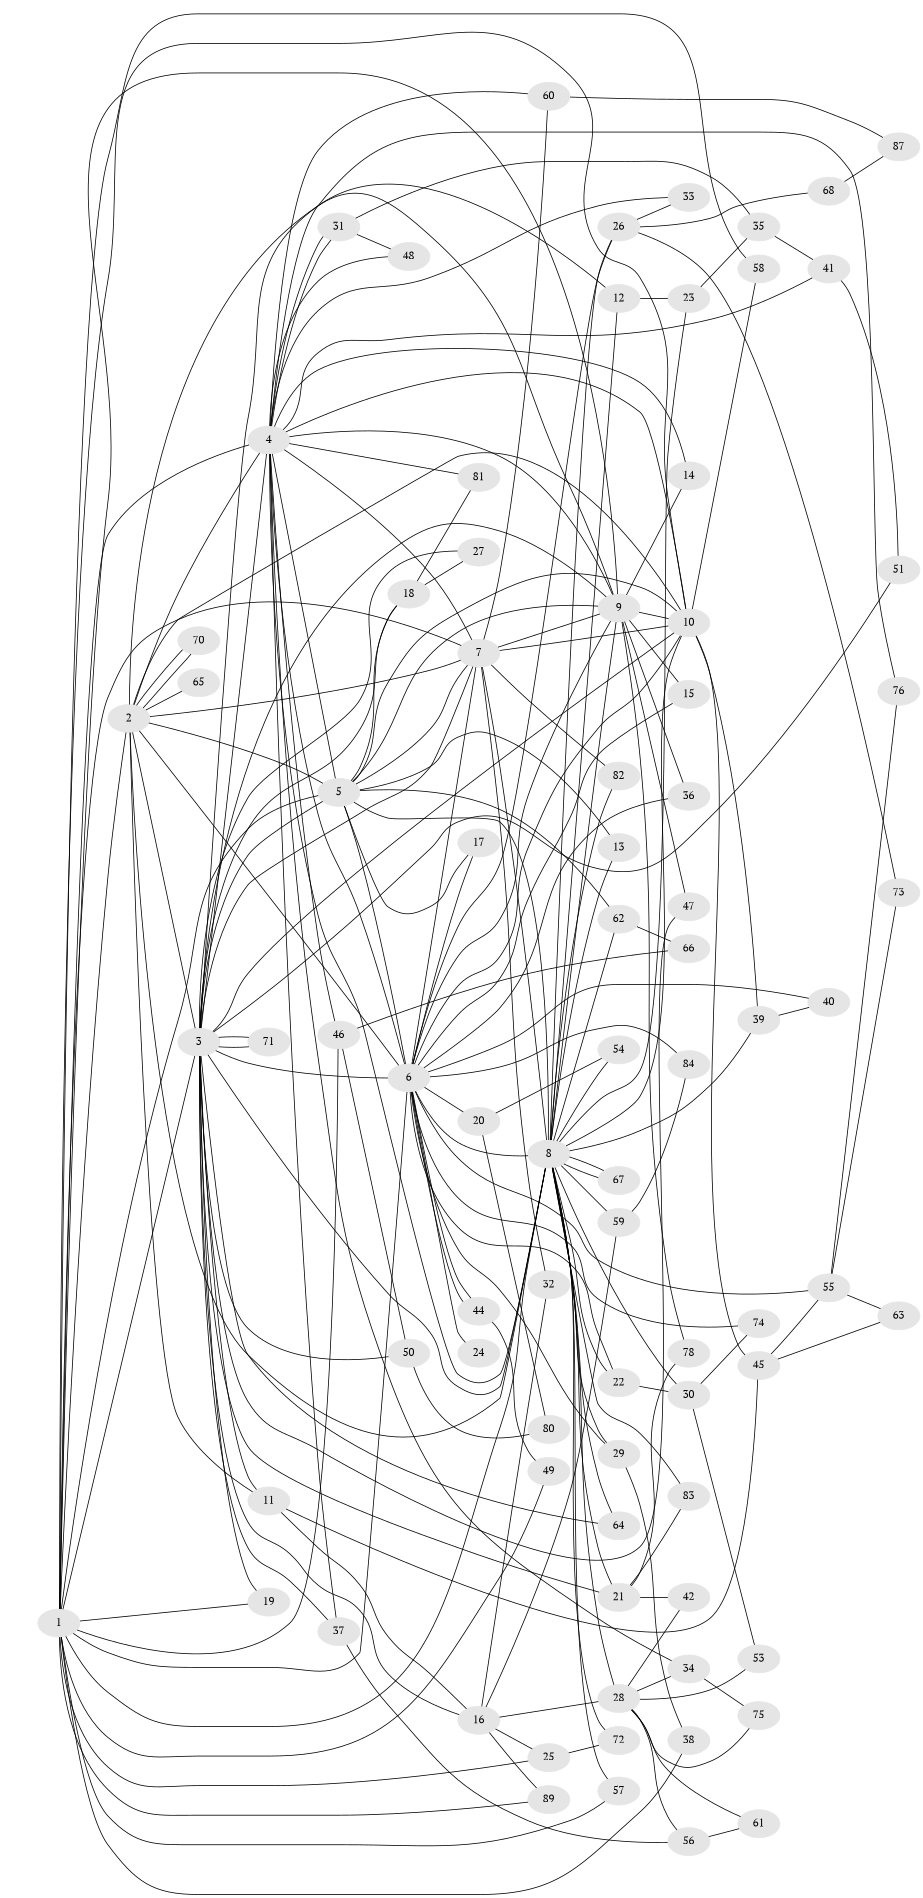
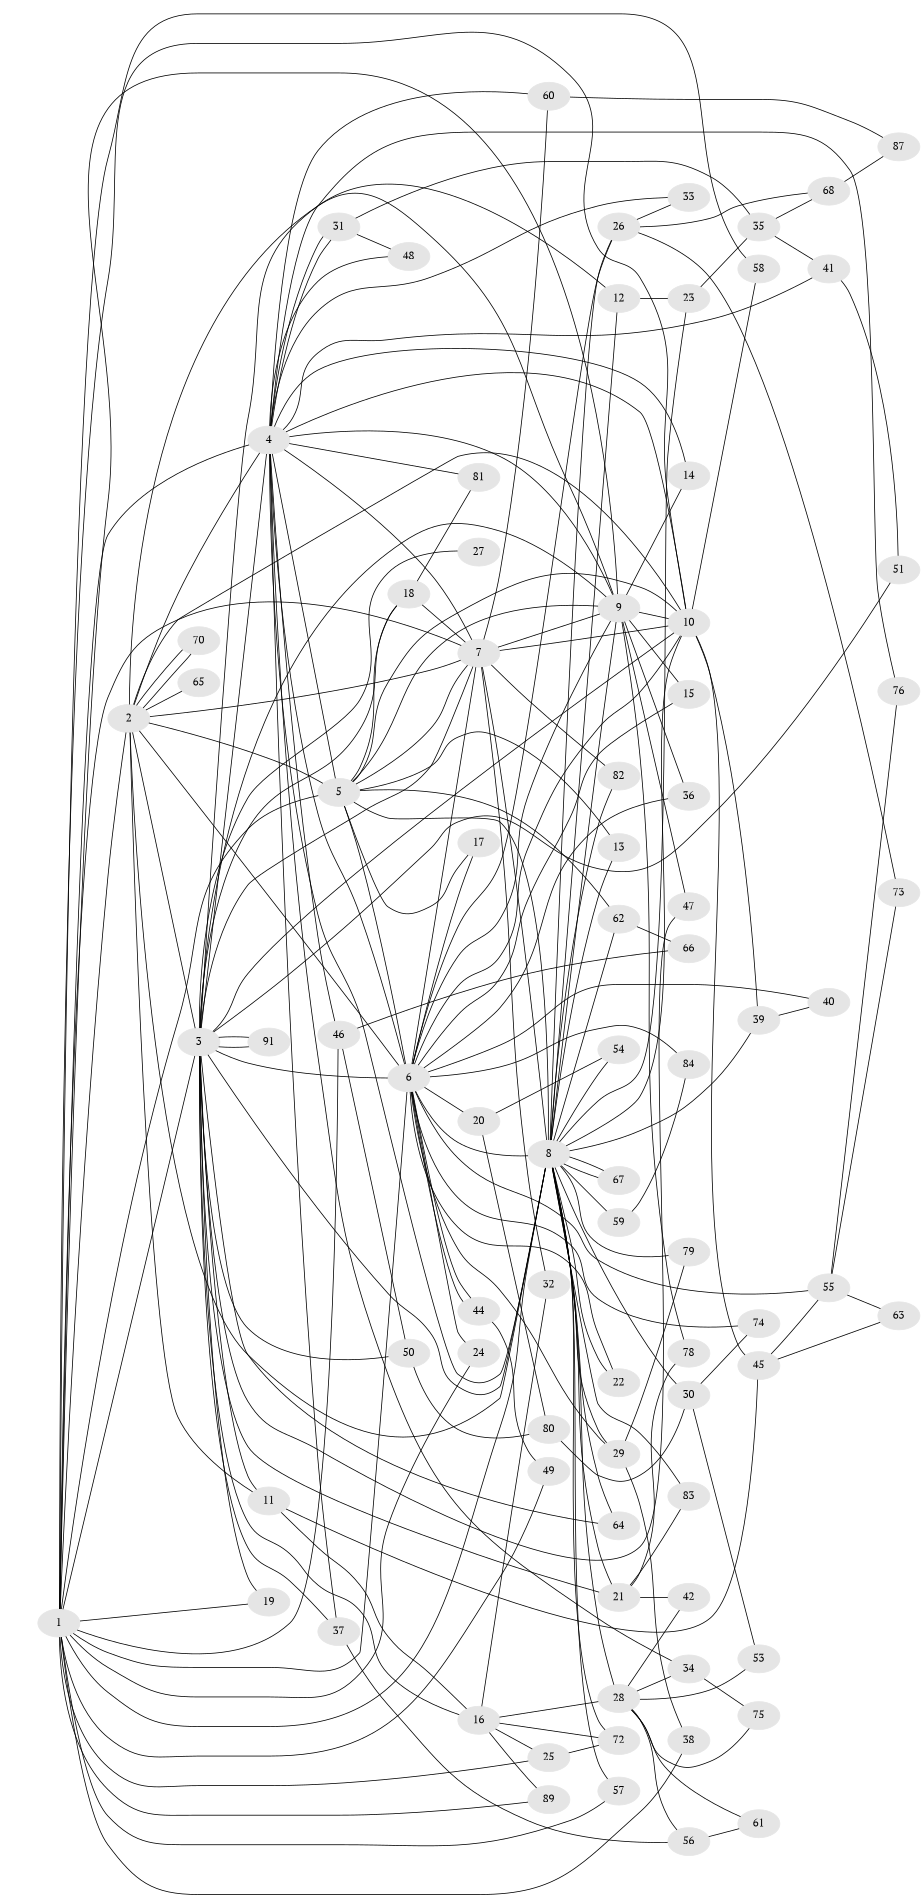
edge "68" -- "35": added
edge "27" -- "18": now "7" -- "18"
edge "5" -- "3": removed
node "71": label "71" -> "91"
node "79": added
edge "22" -- "30": now "80" -- "30"
edge "59" -- "16": now "72" -- "16"
edge "24" -- "1": added
